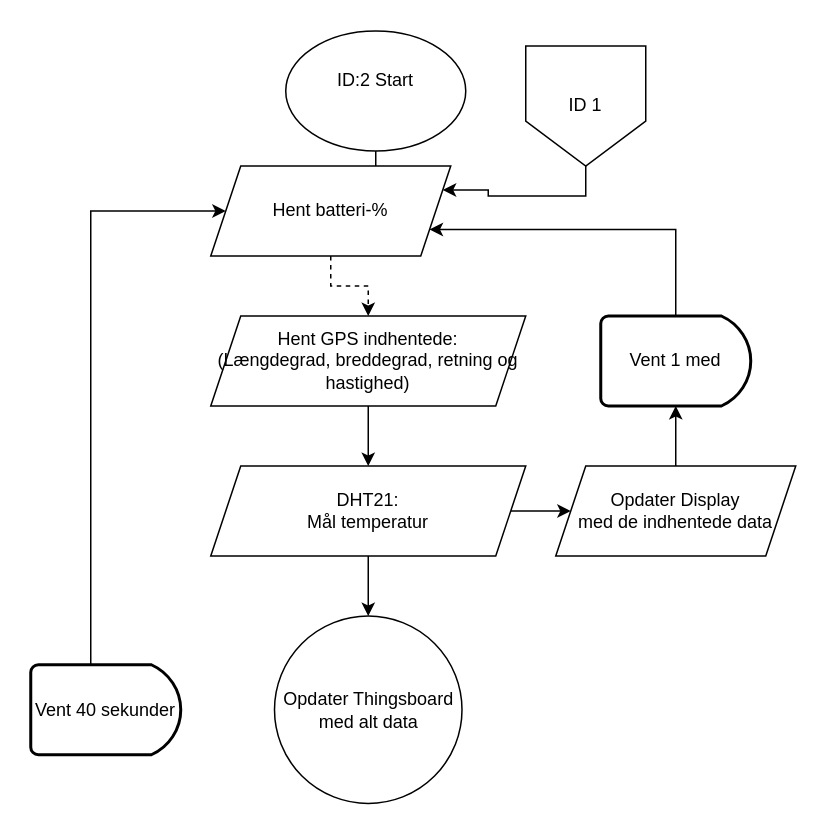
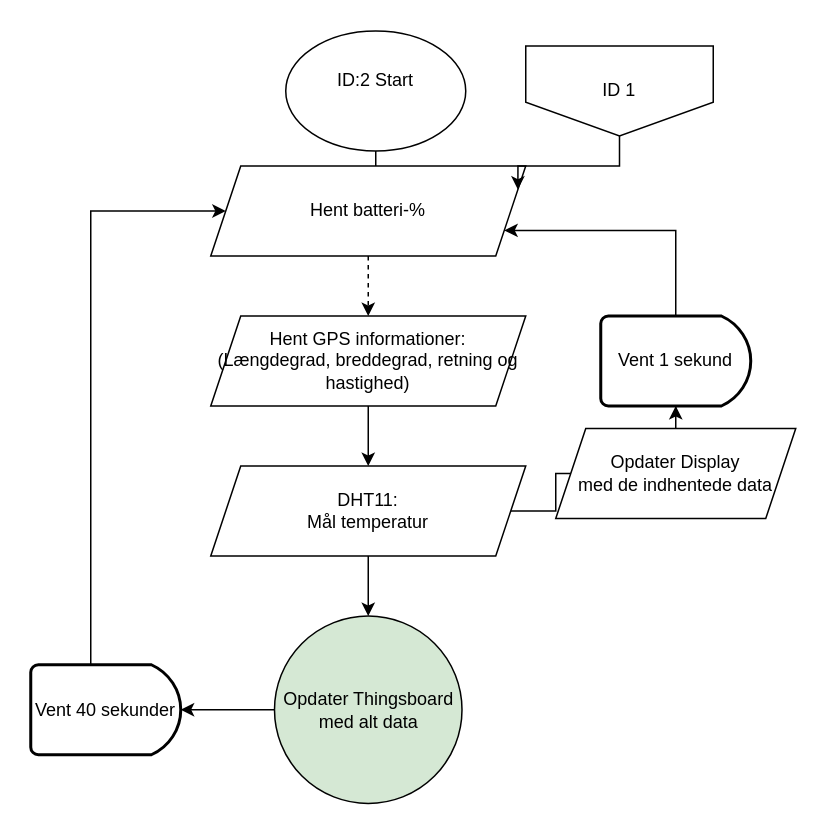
node "ID 1": size 120x120 -> 188x90
node "Hent batteri-%": size 240x90 -> 315x90
node "Hent GPS indhentede: (Længdegrad, breddegrad, retning og hastighed)": label "Hent GPS indhentede: (Længdegrad, breddegrad, retning og hastighed)" -> "Hent GPS informationer: (Længdegrad, breddegrad, retning og hastighed)"
node "Vent 1 med": label "Vent 1 med" -> "Vent 1 sekund"
node "DHT21: Mål temperatur": label "DHT21: Mål temperatur" -> "DHT11: Mål temperatur"
node "Opdater Display med de indhentede data": moved (676, 511) -> (676, 473)
edge "Opdater Thingsboard med alt data" -> "Vent 40 sekunder": added
node "Opdater Thingsboard med alt data": fillcolor #ffffff -> #d5e8d4
